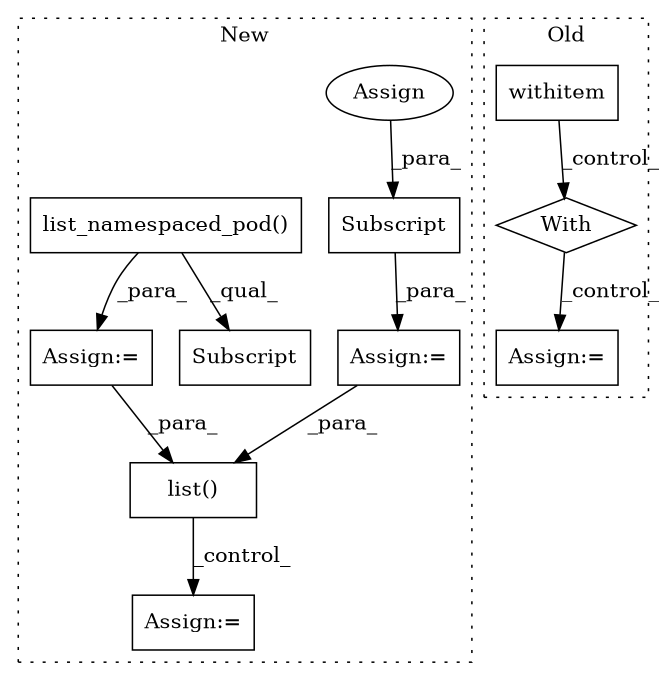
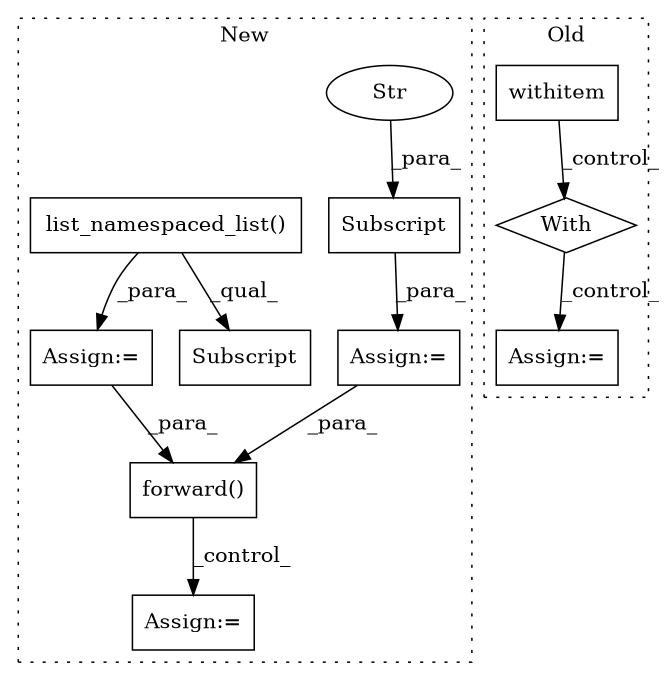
node "Assign": label "Assign" -> "Str"
node "list_namespaced_pod()": label "list_namespaced_pod()" -> "list_namespaced_list()"
node "list()": label "list()" -> "forward()"
